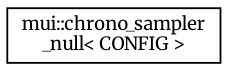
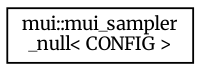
node "mui::chrono_sampler _null< CONFIG >": label "mui::chrono_sampler _null< CONFIG >" -> "mui::mui_sampler _null< CONFIG >"
